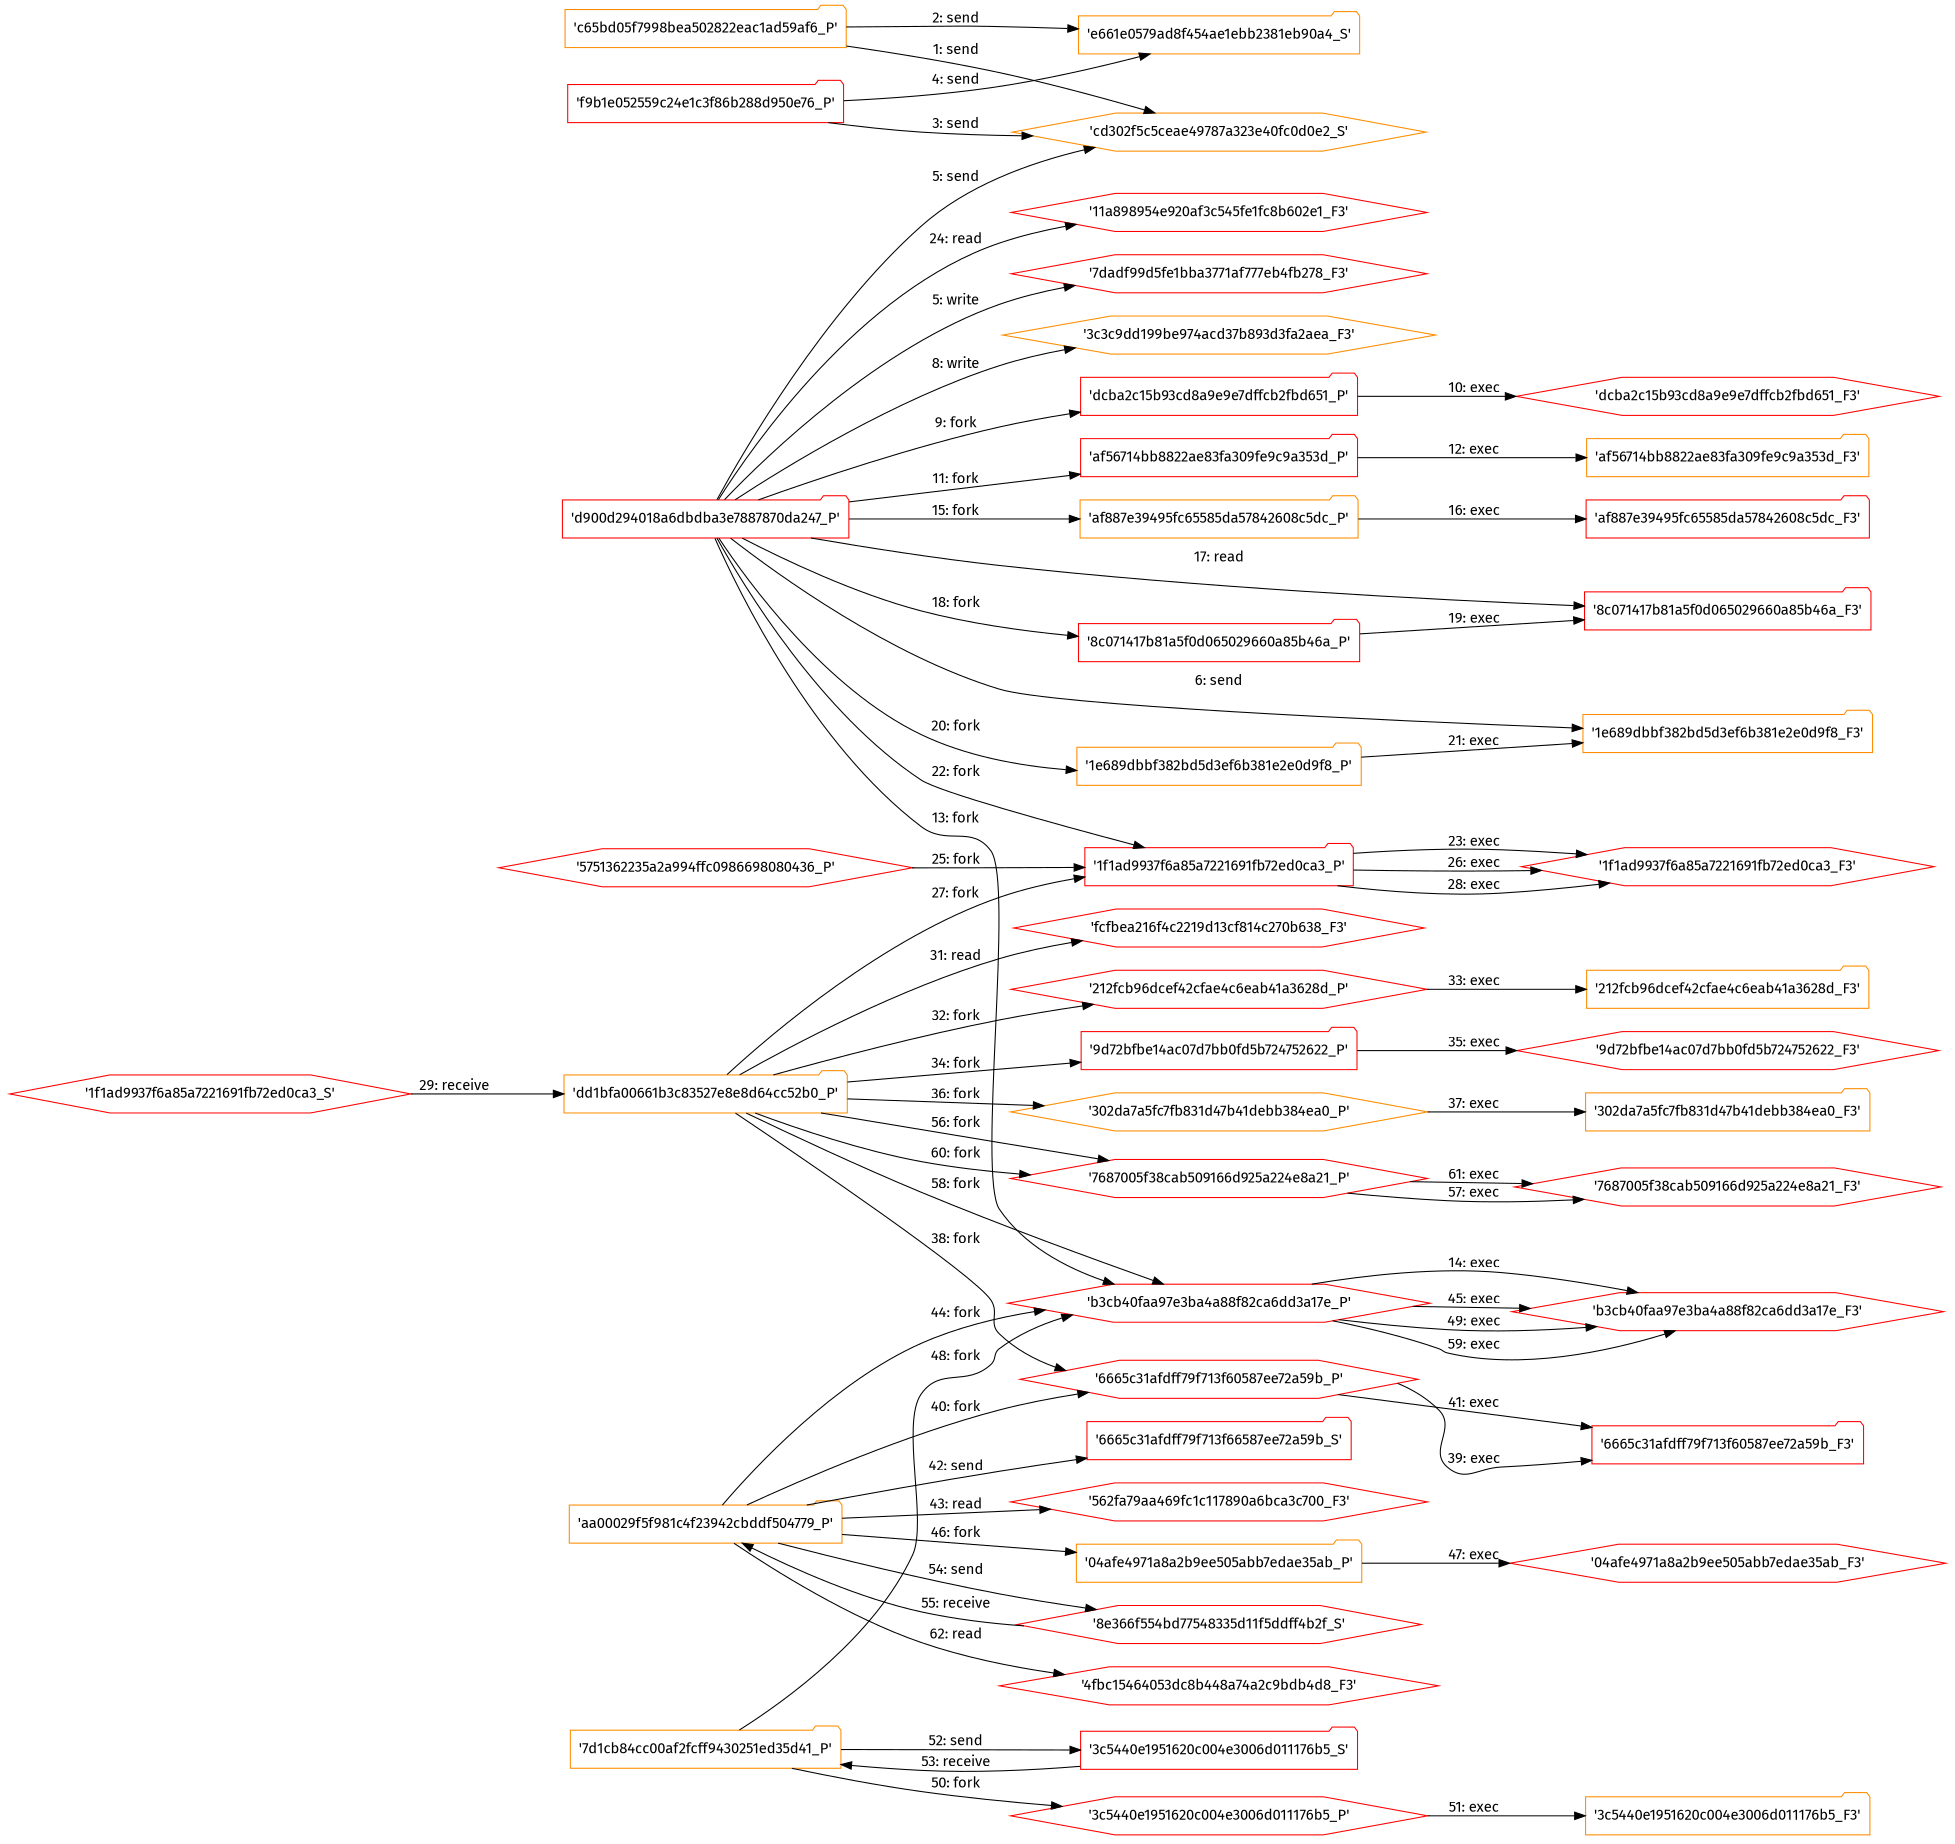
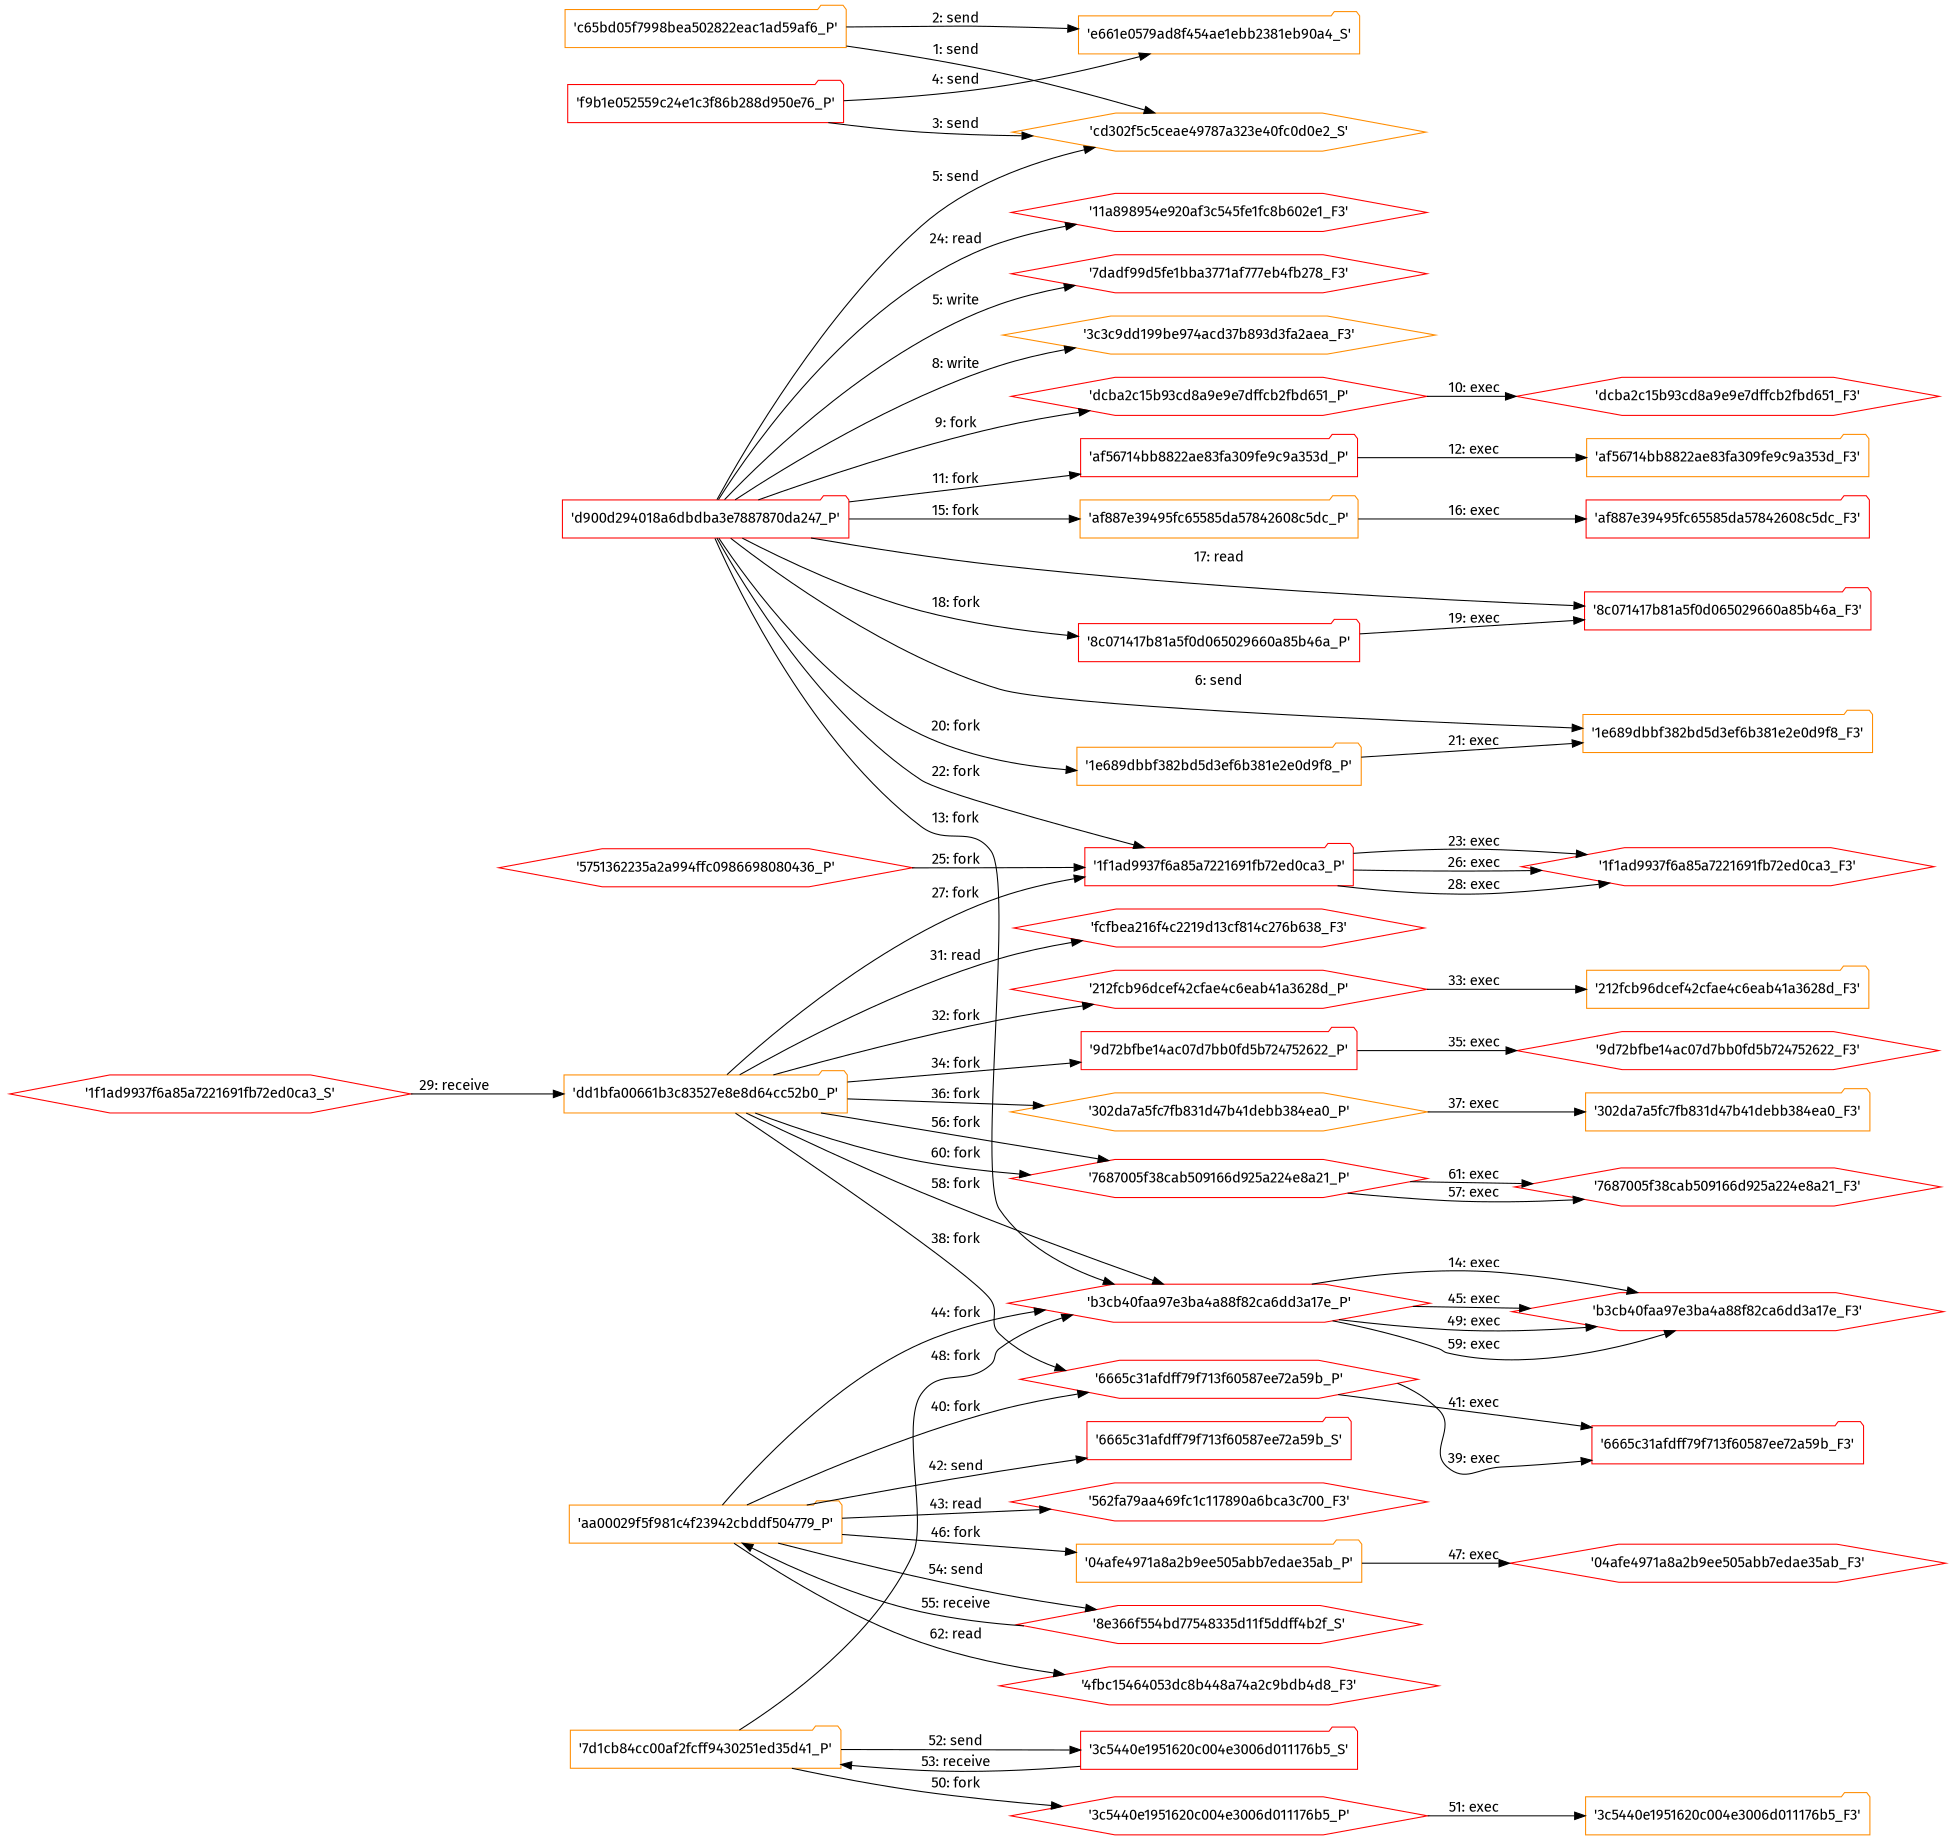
node "'dcba2c15b93cd8a9e9e7dffcb2fbd651_P'": shape folder -> hexagon
node "'fcfbea216f4c2219d13cf814c270b638_F3'": label "'fcfbea216f4c2219d13cf814c270b638_F3'" -> "'fcfbea216f4c2219d13cf814c276b638_F3'"
node "'6665c31afdff79f713f66587ee72a59b_S'": label "'6665c31afdff79f713f66587ee72a59b_S'" -> "'6665c31afdff79f713f60587ee72a59b_S'"
